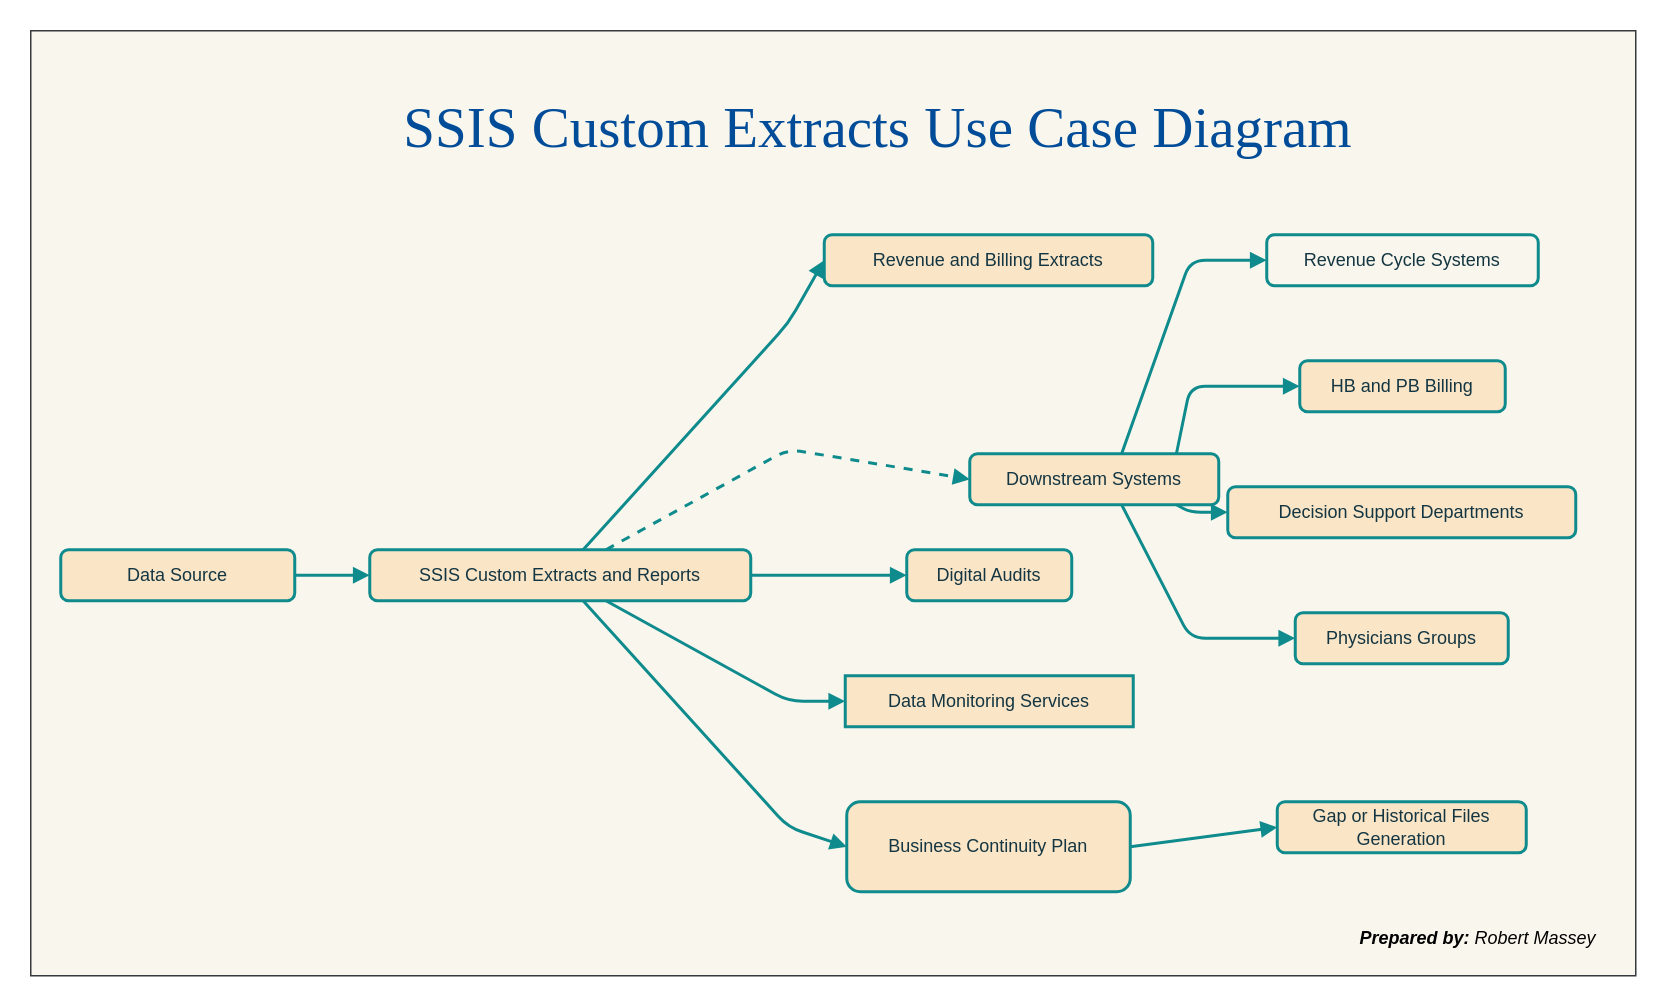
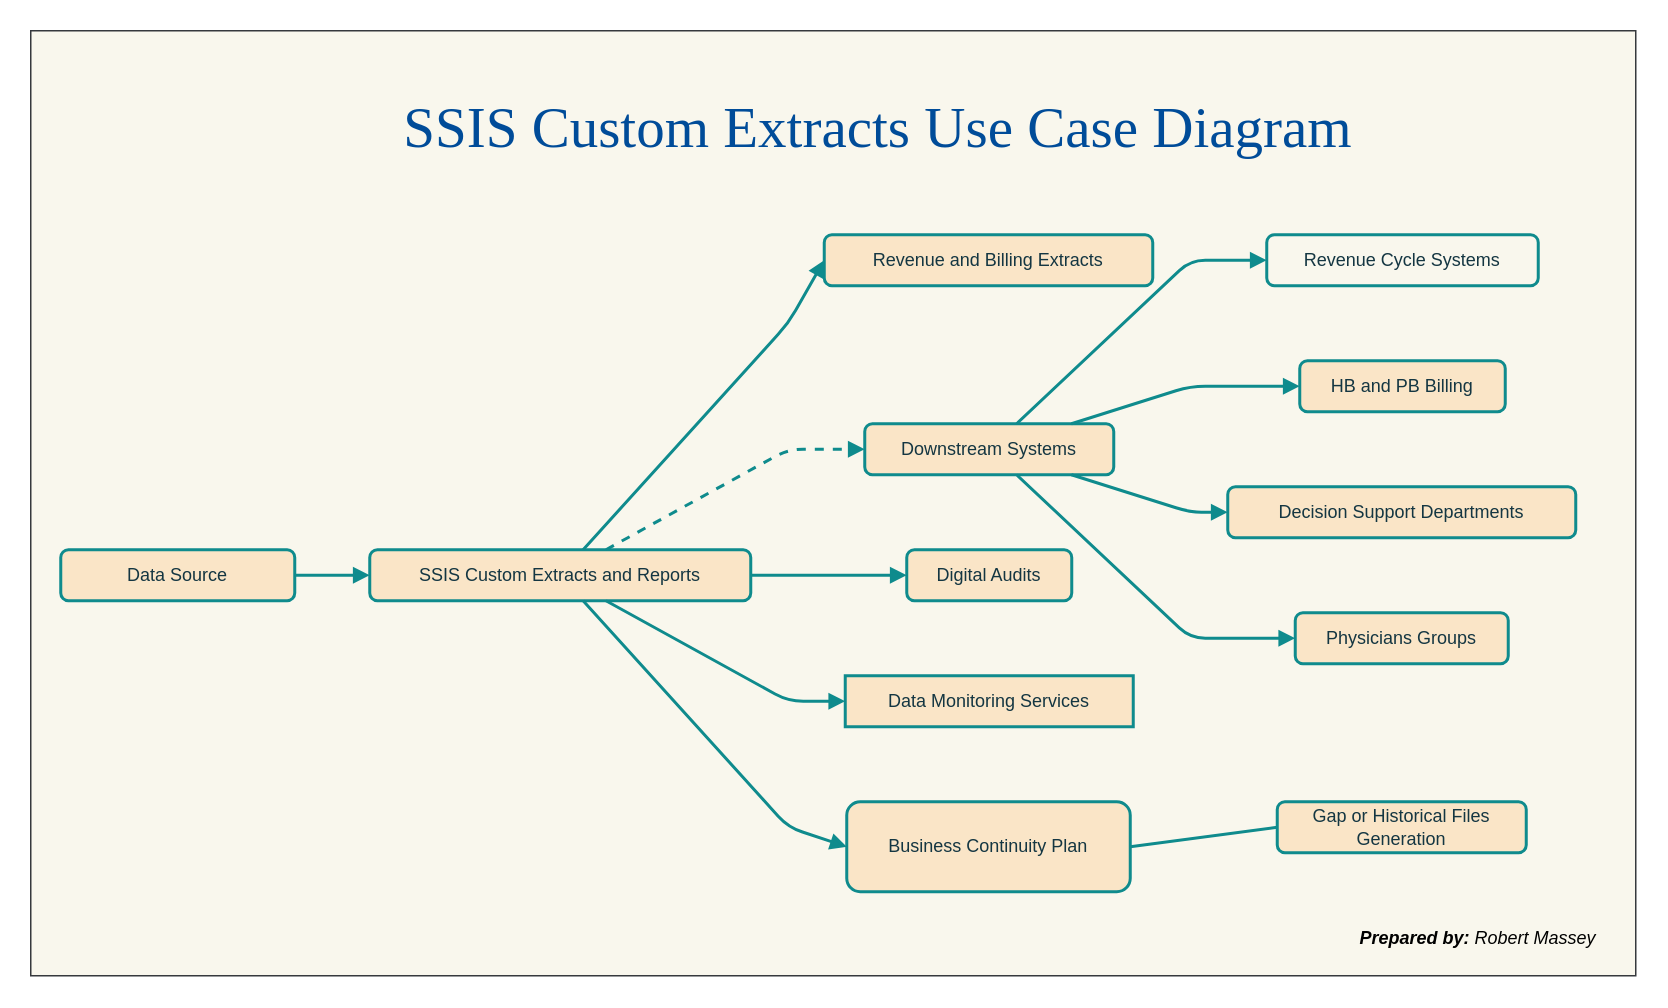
node "Downstream Systems": moved (1094, 479) -> (989, 449)
edge "Business Continuity Plan" -> "Gap or Historical Files Generation": arrowhead block -> none
